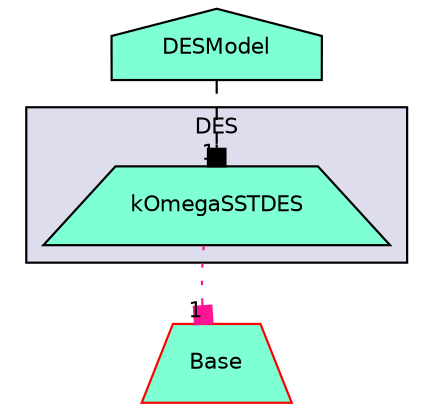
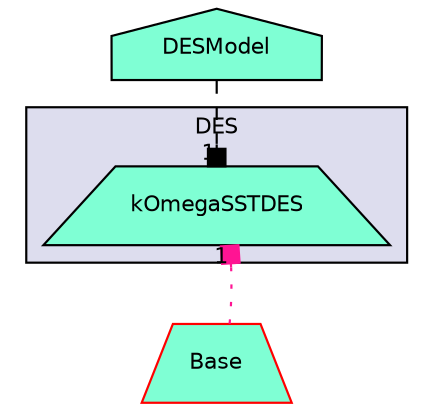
edge "kOmegaSSTDES" -> "Base": reversed
